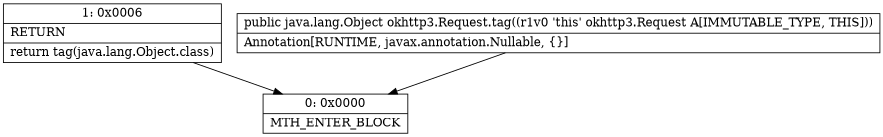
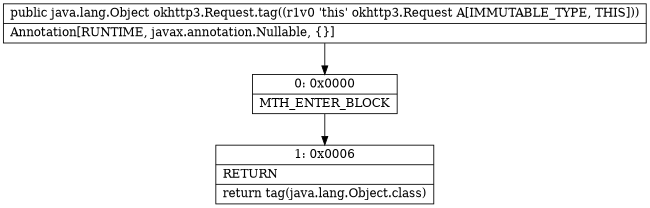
edge "1: 0x0006" -> "0: 0x0000": reversed
